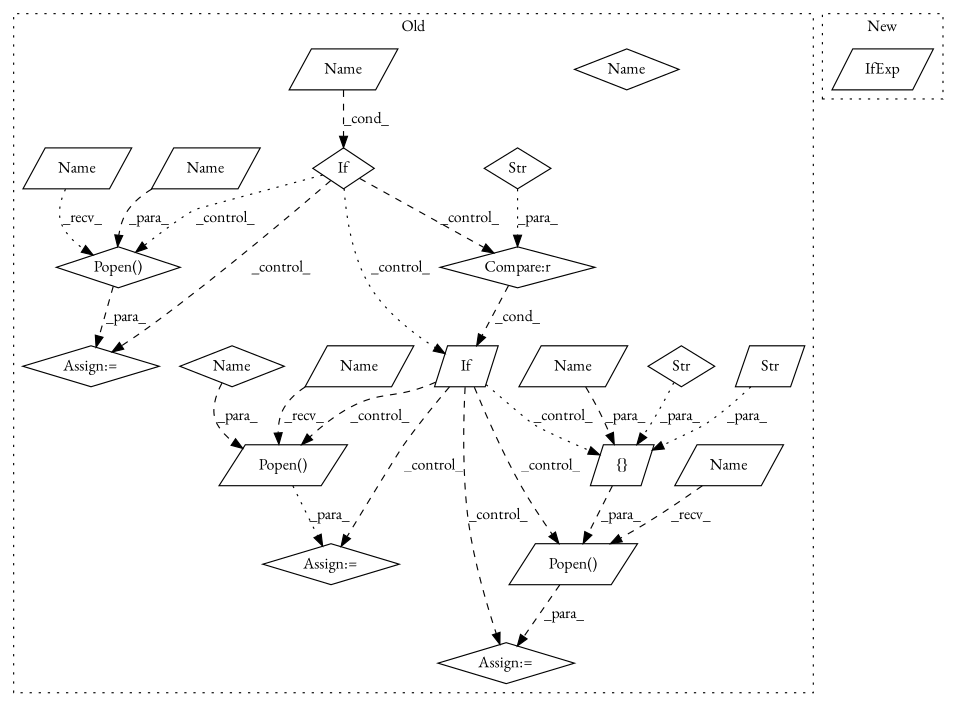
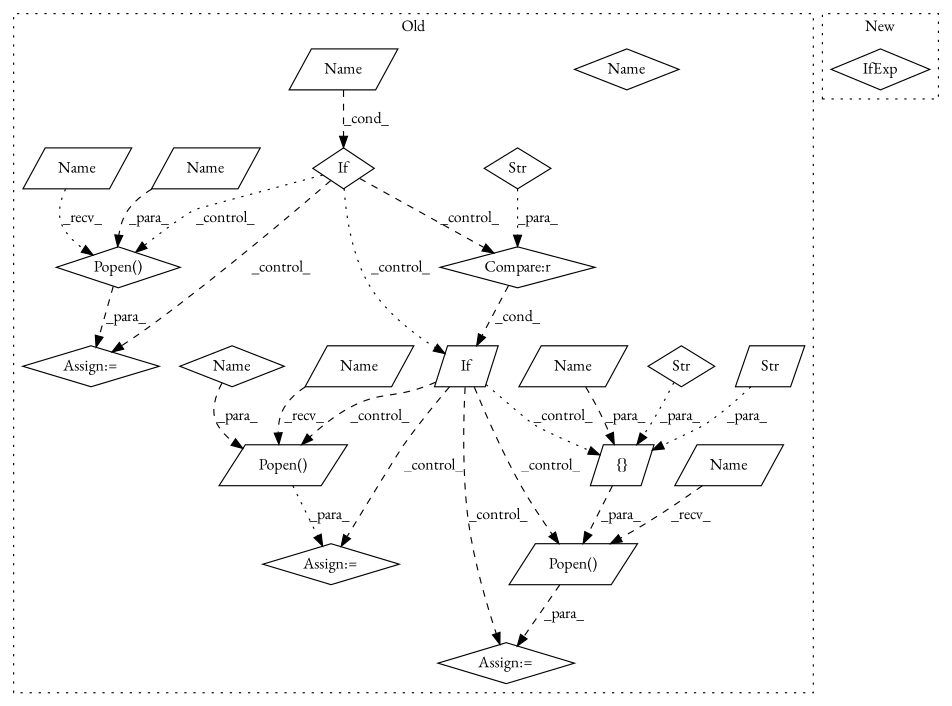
node "IfExp": shape parallelogram -> diamond
